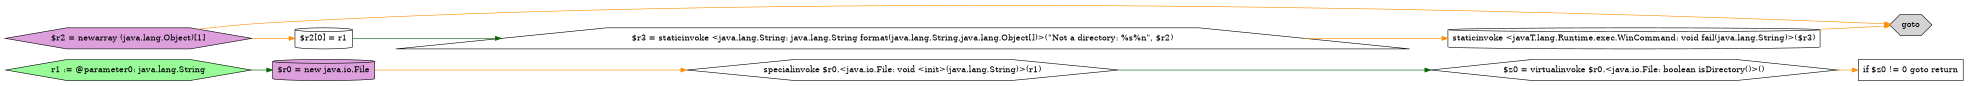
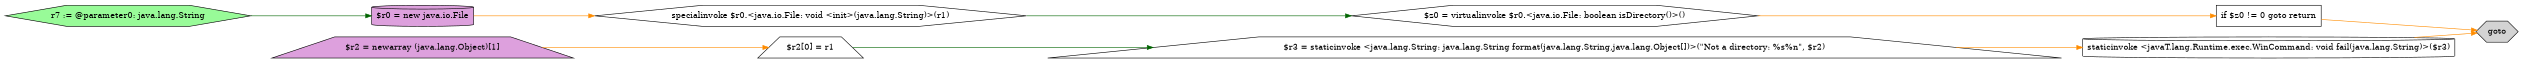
edge "$r2 = newarray (java.lang.Object)[1]" -> "goto": now "if $z0 != 0 goto return" -> "goto"
node "$r2 = newarray (java.lang.Object)[1]": shape hexagon -> trapezium
node "$r2[0] = r1": shape cylinder -> trapezium
node "r1 := @parameter0: java.lang.String": label "r1 := @parameter0: java.lang.String" -> "r7 := @parameter0: java.lang.String"
